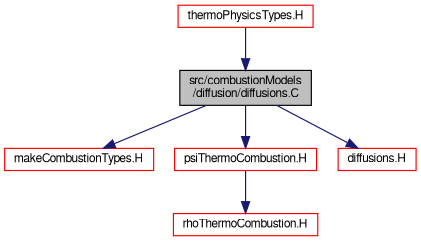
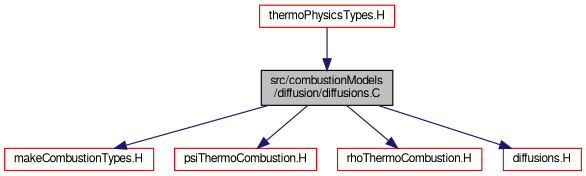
edge "psiThermoCombustion.H" -> "rhoThermoCombustion.H": now "src/combustionModels /diffusion/diffusions.C" -> "rhoThermoCombustion.H"
